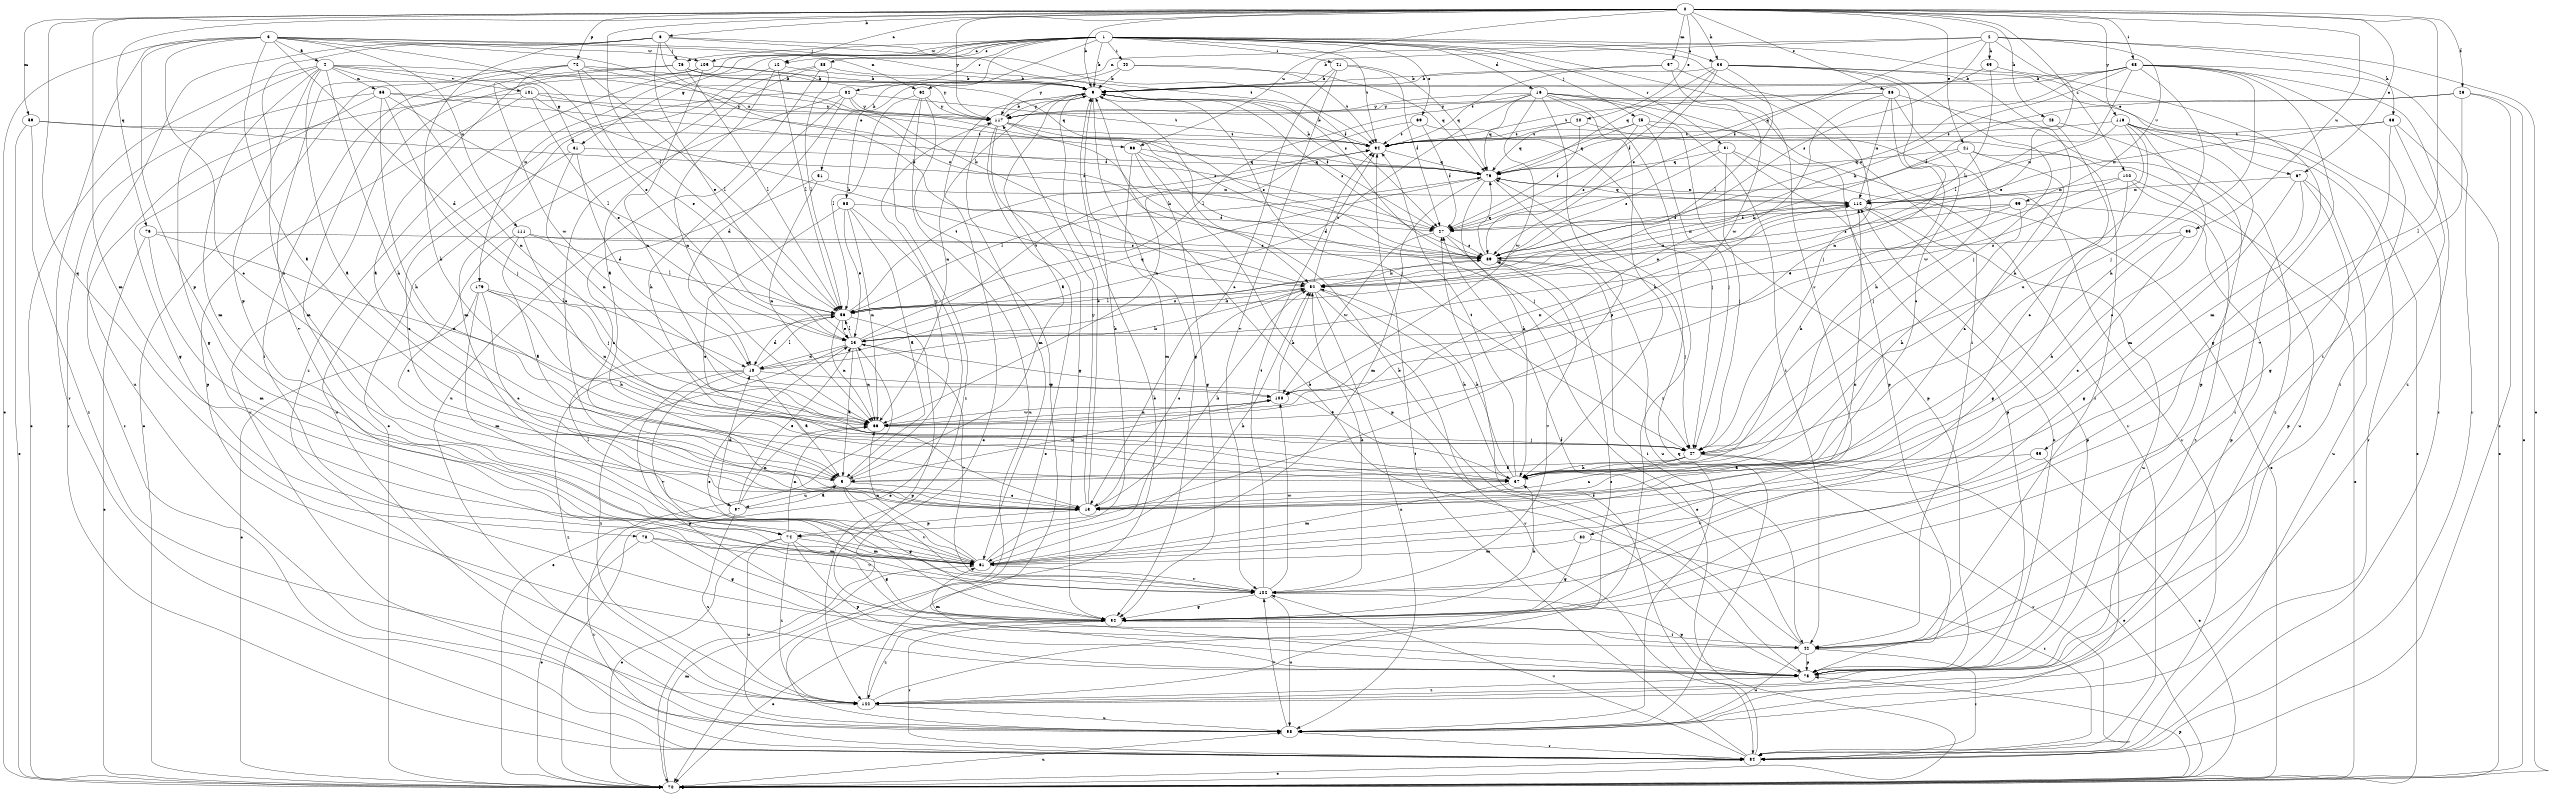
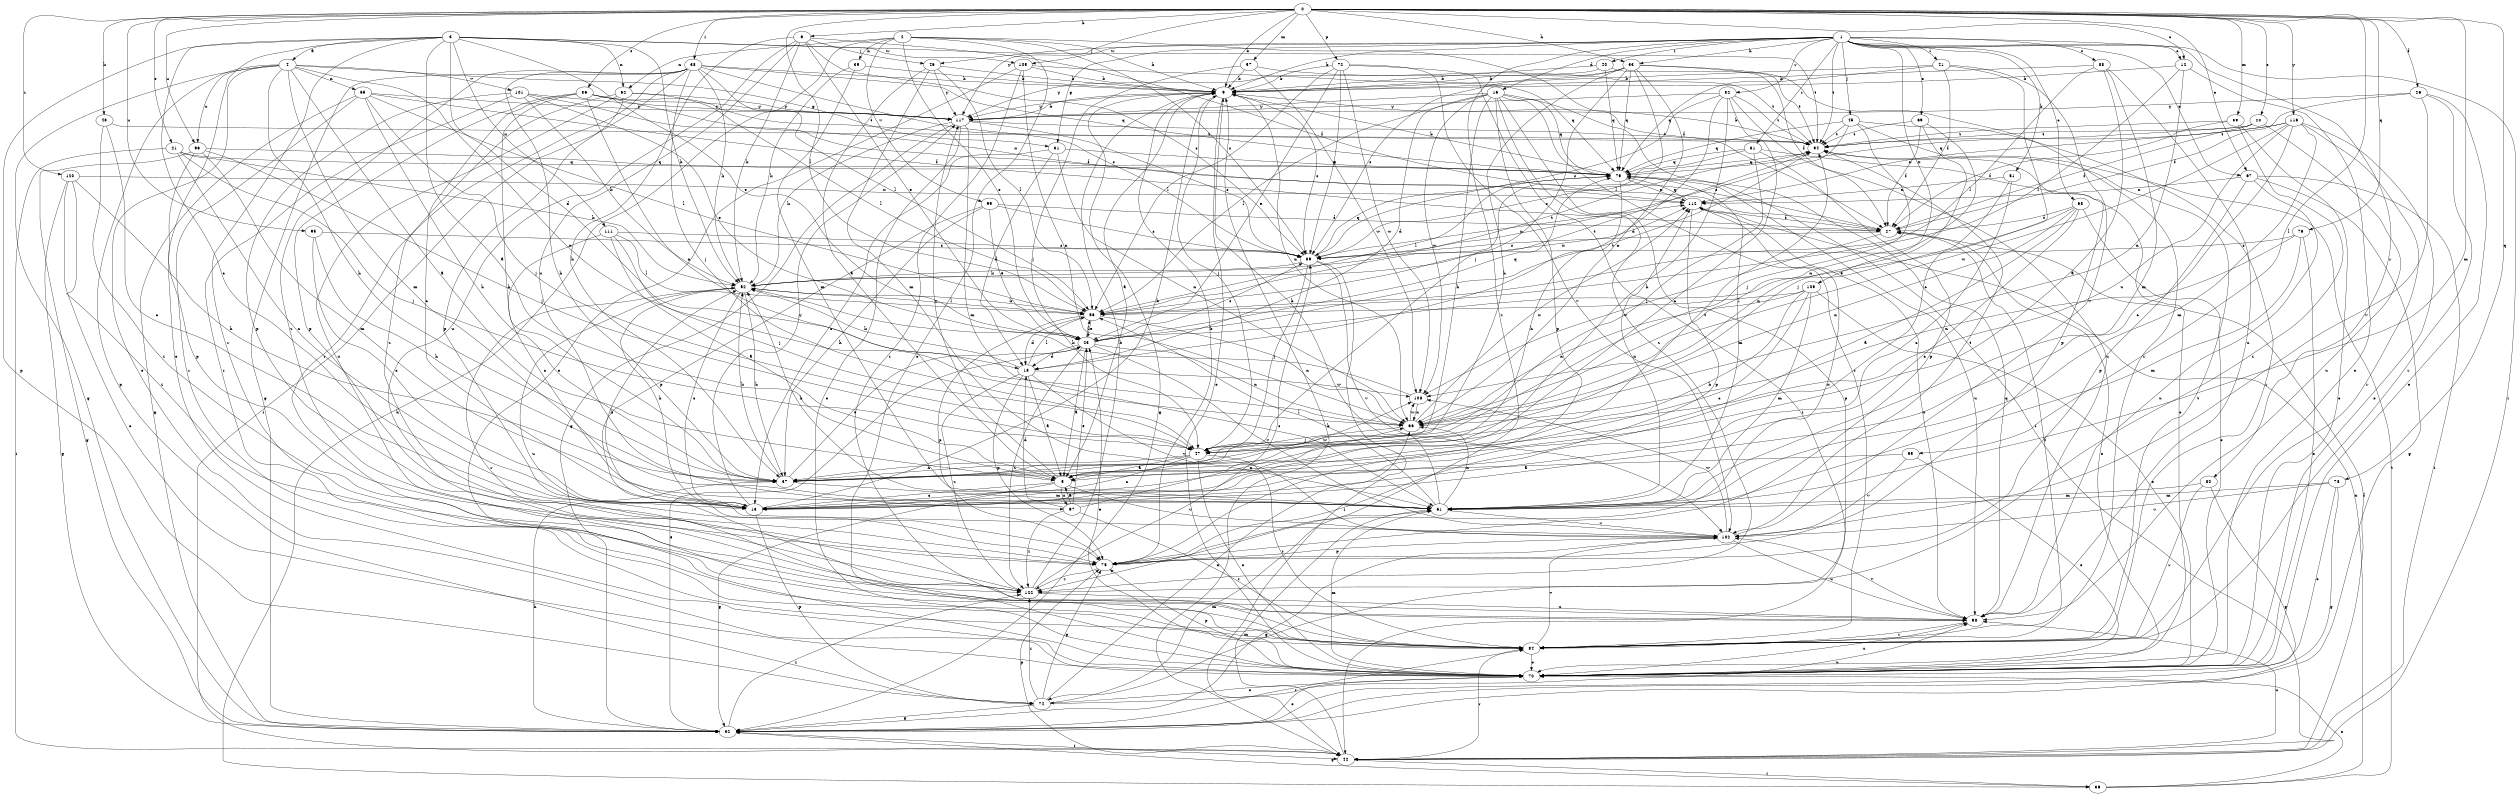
node "179": label "179" -> "109"
edge "36" -> "42": reversed
edge "74" -> "70": reversed
